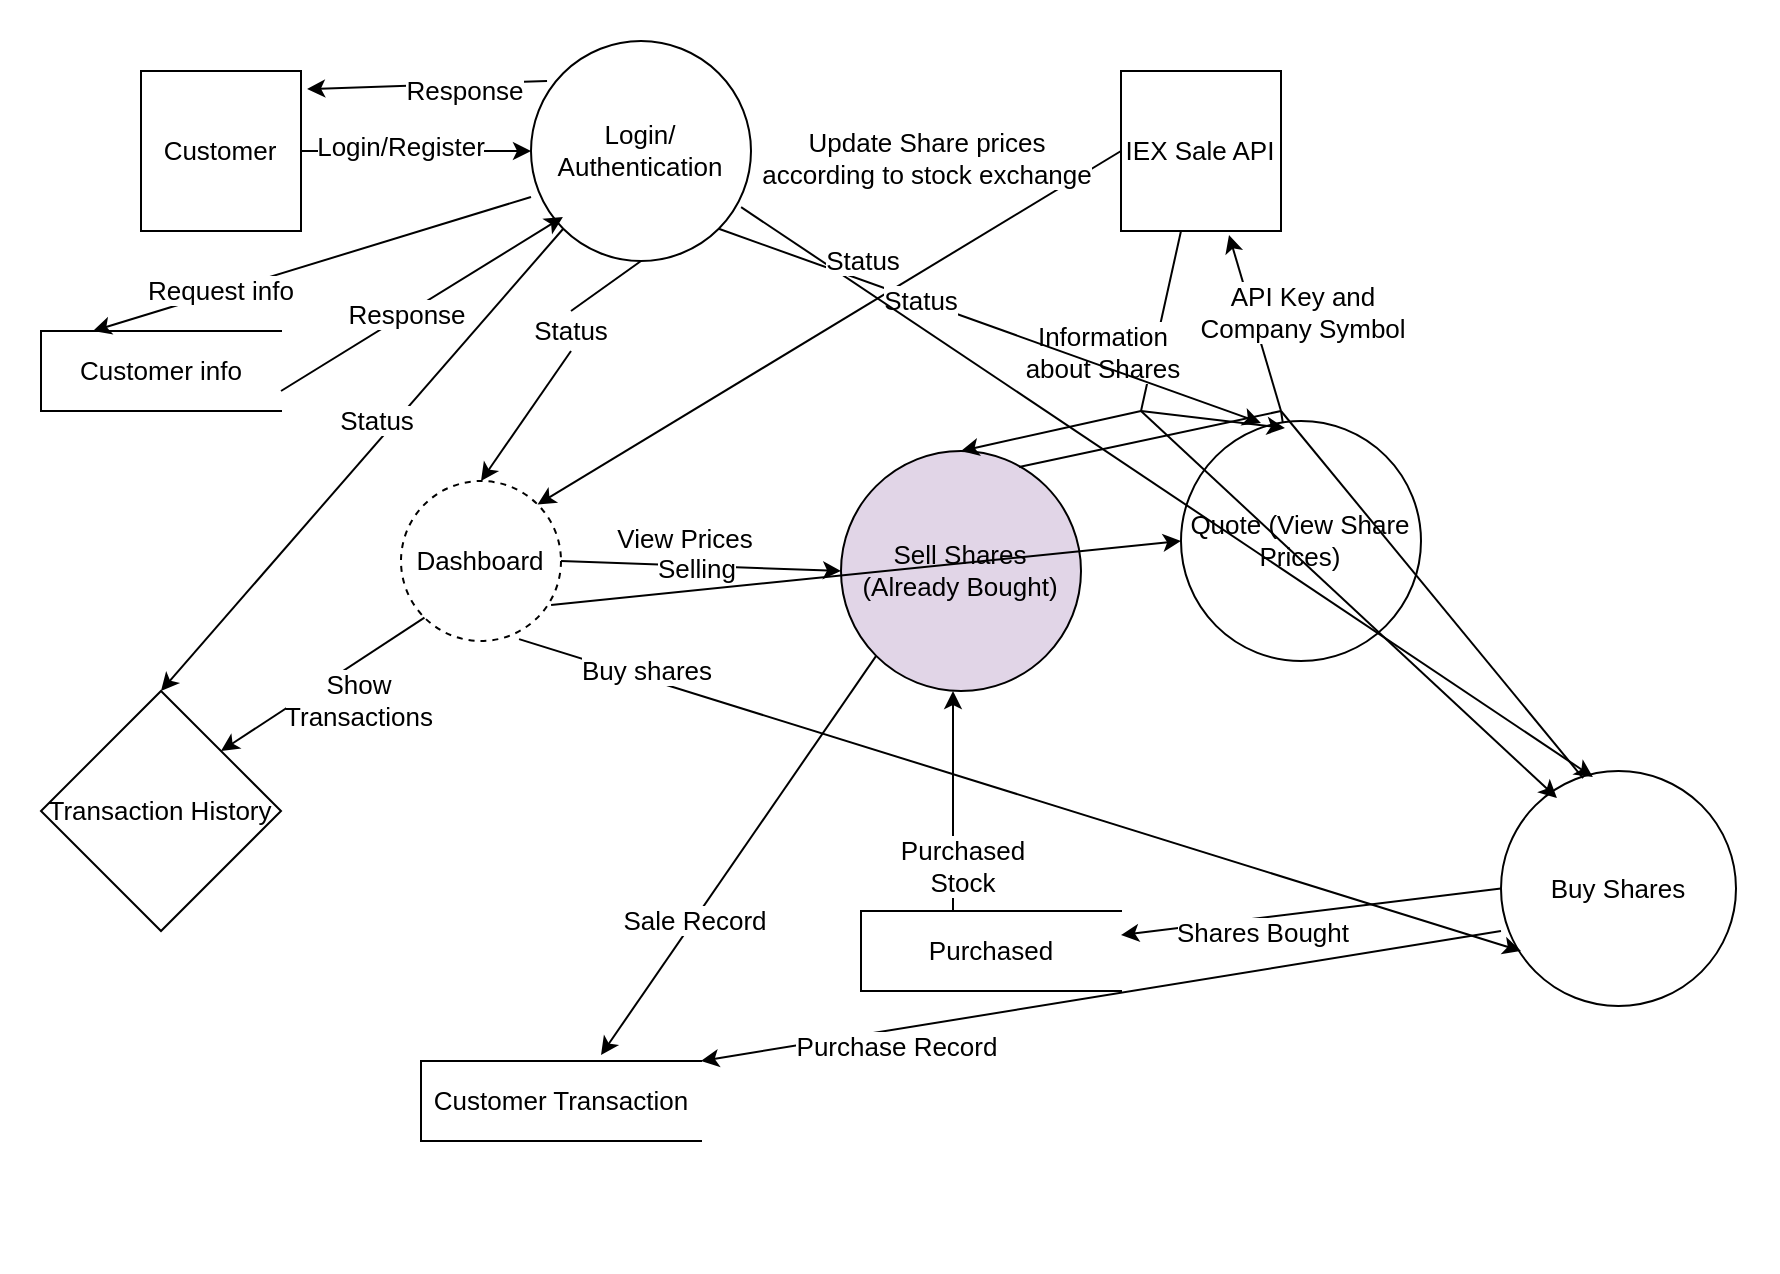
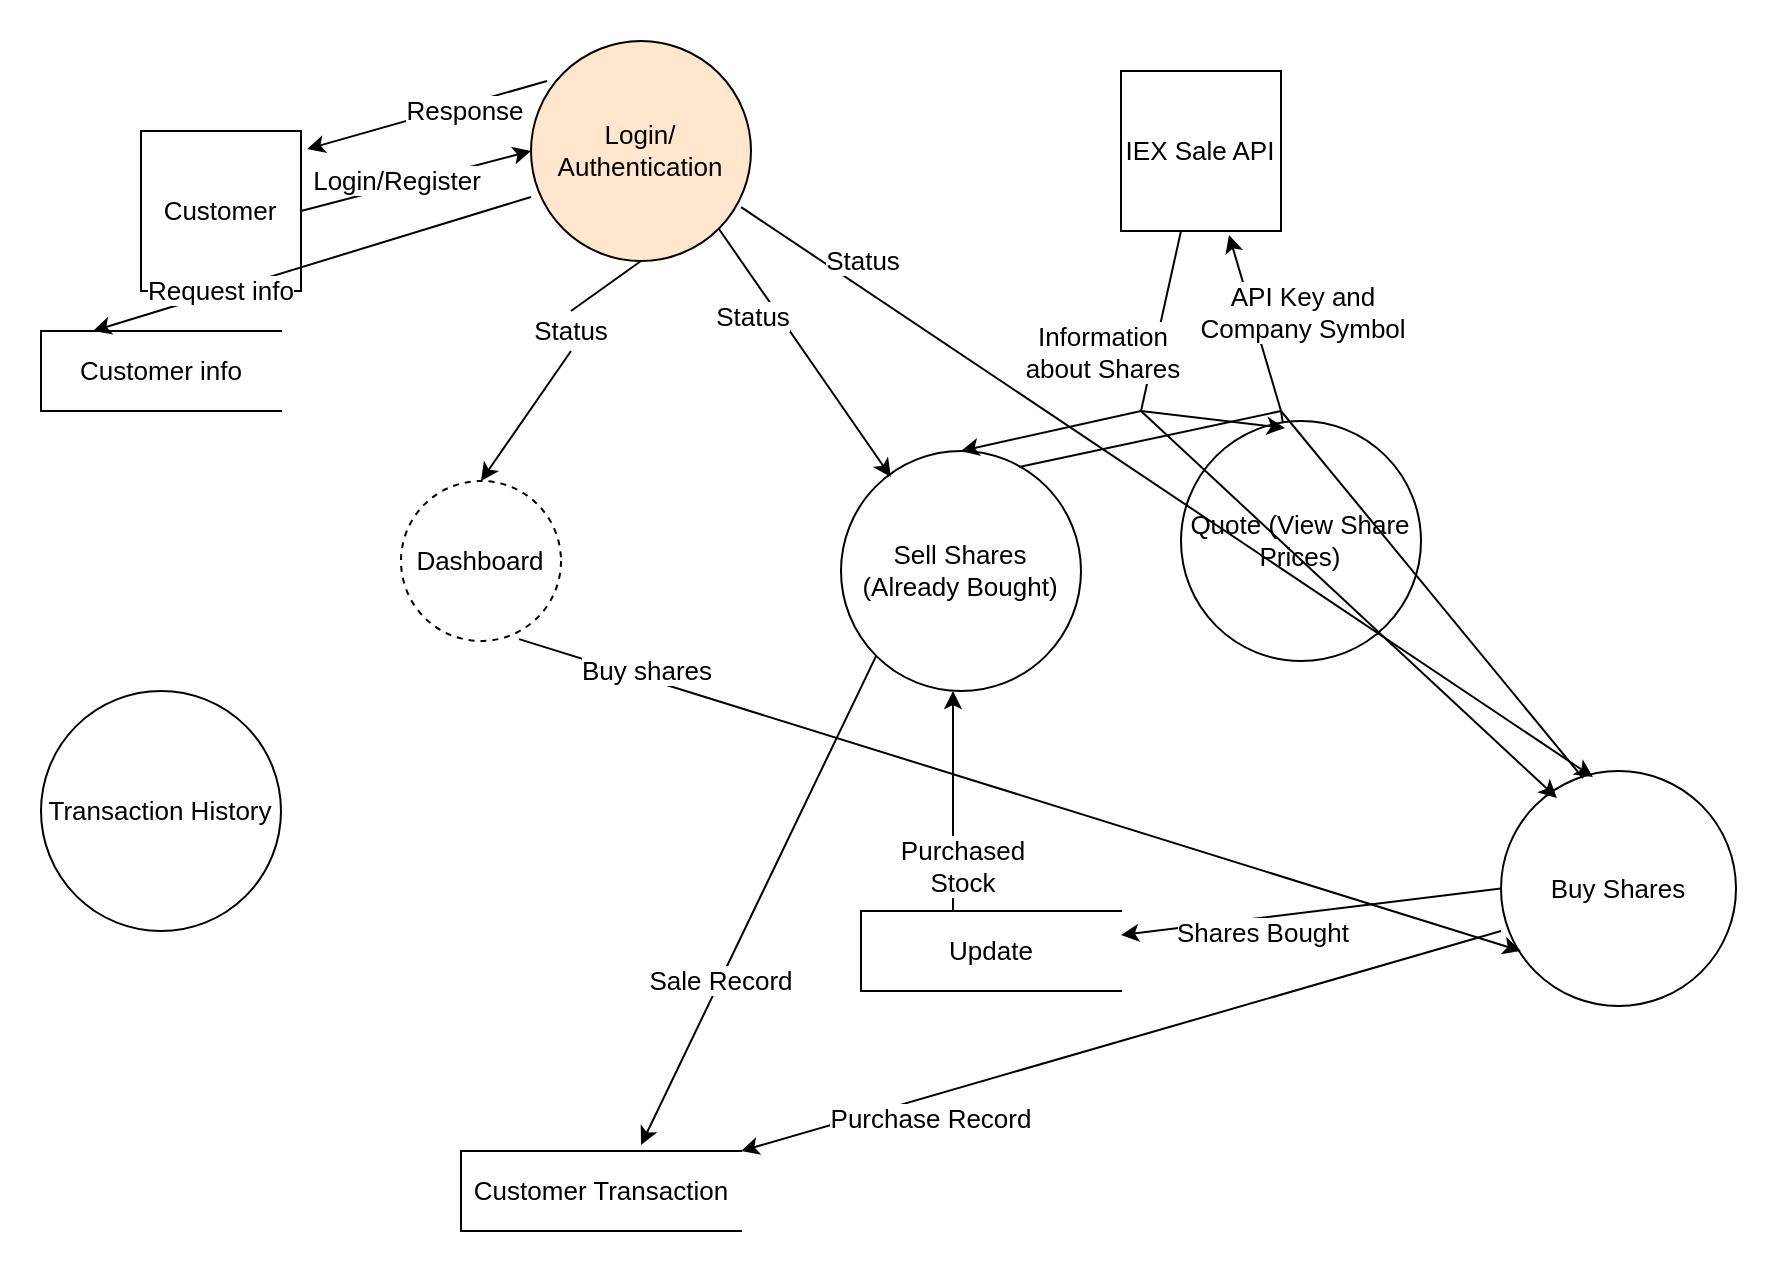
node "Customer": moved (221, 151) -> (221, 211)
node "Login/ Authentication": fillcolor #ffffff -> #ffe6cc
edge "Customer info" -> "Login/ Authentication": removed, label "Response"
edge "Login/ Authentication" -> "Quote (View Share Prices)": removed, label "Status"
edge "Login/ Authentication" -> "Sell Shares (Already Bought)": added, label "Status"
edge "IEX Sale API" -> "Dashboard": removed, label "Update Share prices according to stock exchange"
edge "Login/ Authentication" -> "Transaction History": removed, label "Status"
edge "Dashboard" -> "Sell Shares (Already Bought)": removed, label "Selling"
node "Sell Shares (Already Bought)": fillcolor #e1d5e7 -> #ffffff
edge "Dashboard" -> "Quote (View Share Prices)": removed, label "View Prices"
edge "Dashboard" -> "Transaction History": removed, label "Show Transactions"
node "Transaction History": shape diamond -> ellipse
node "Purchased": label "Purchased" -> "Update"
node "Customer Transaction": moved (561, 1101) -> (601, 1191)
